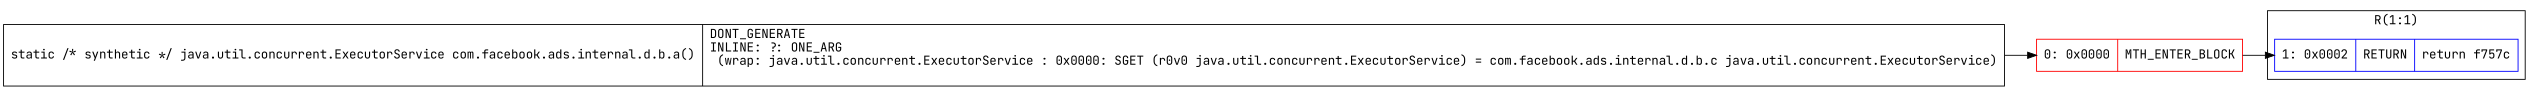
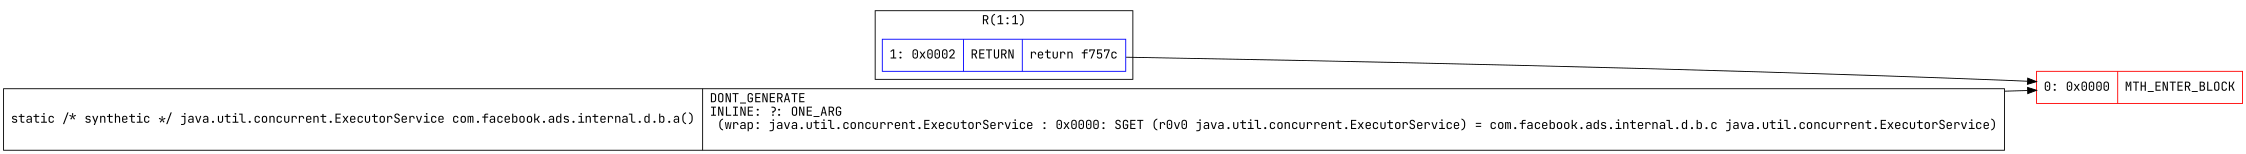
edge "0: 0x0000" -> "1: 0x0002": reversed
